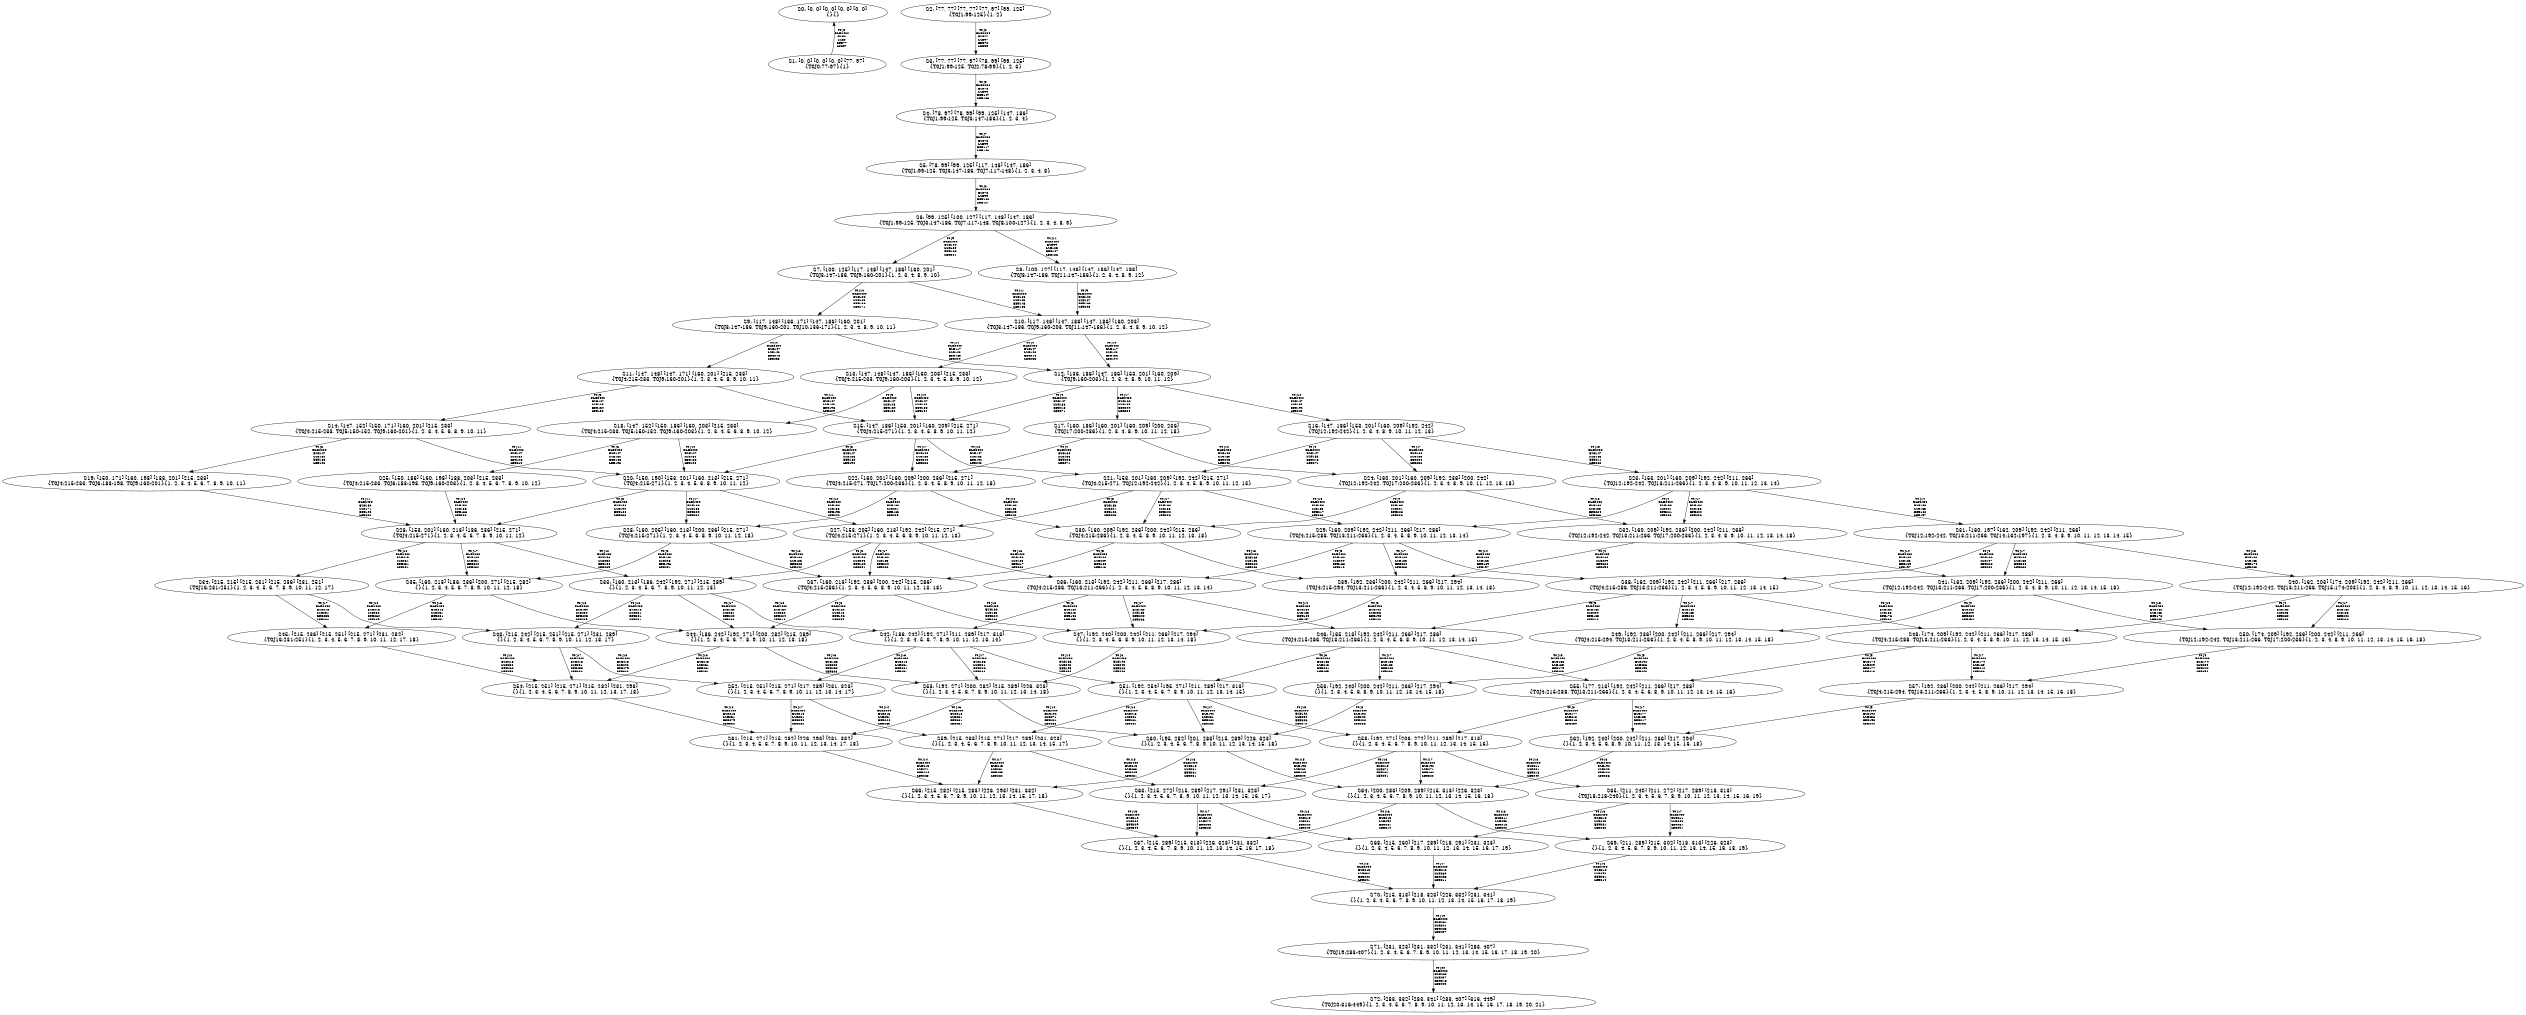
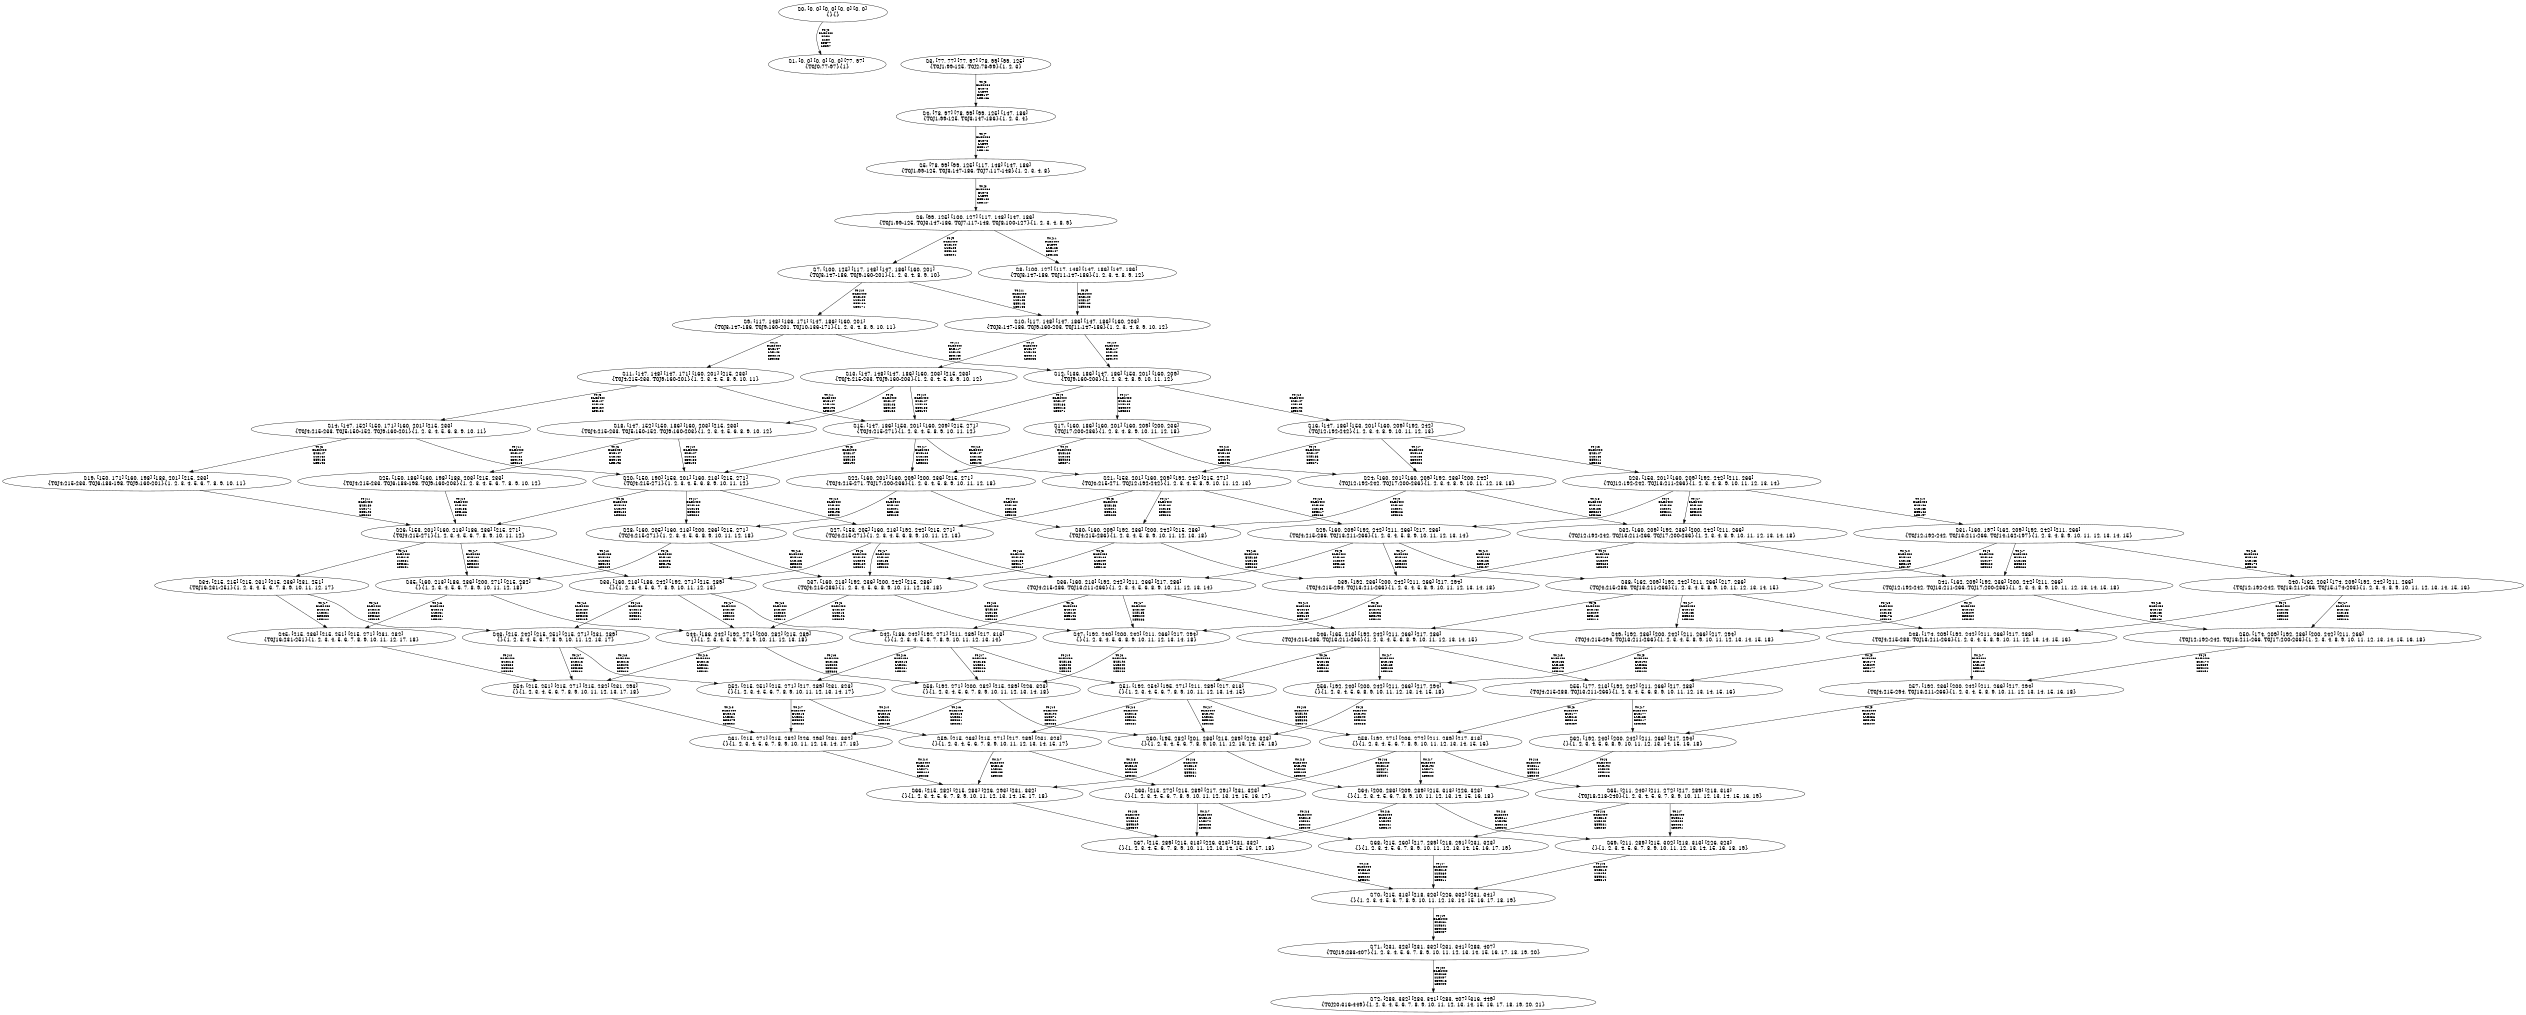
node "S2: [77, 77] [77, 77] [77, 97] [99, 125] {T0J1:99-125}{1, 2}": removed
edge "S1: [0, 0] [0, 0] [0, 0] [77, 97] {T0J0:77-97}{1}" -> "S0: [0, 0] [0, 0] [0, 0] [0, 0] {}{}": reversed
